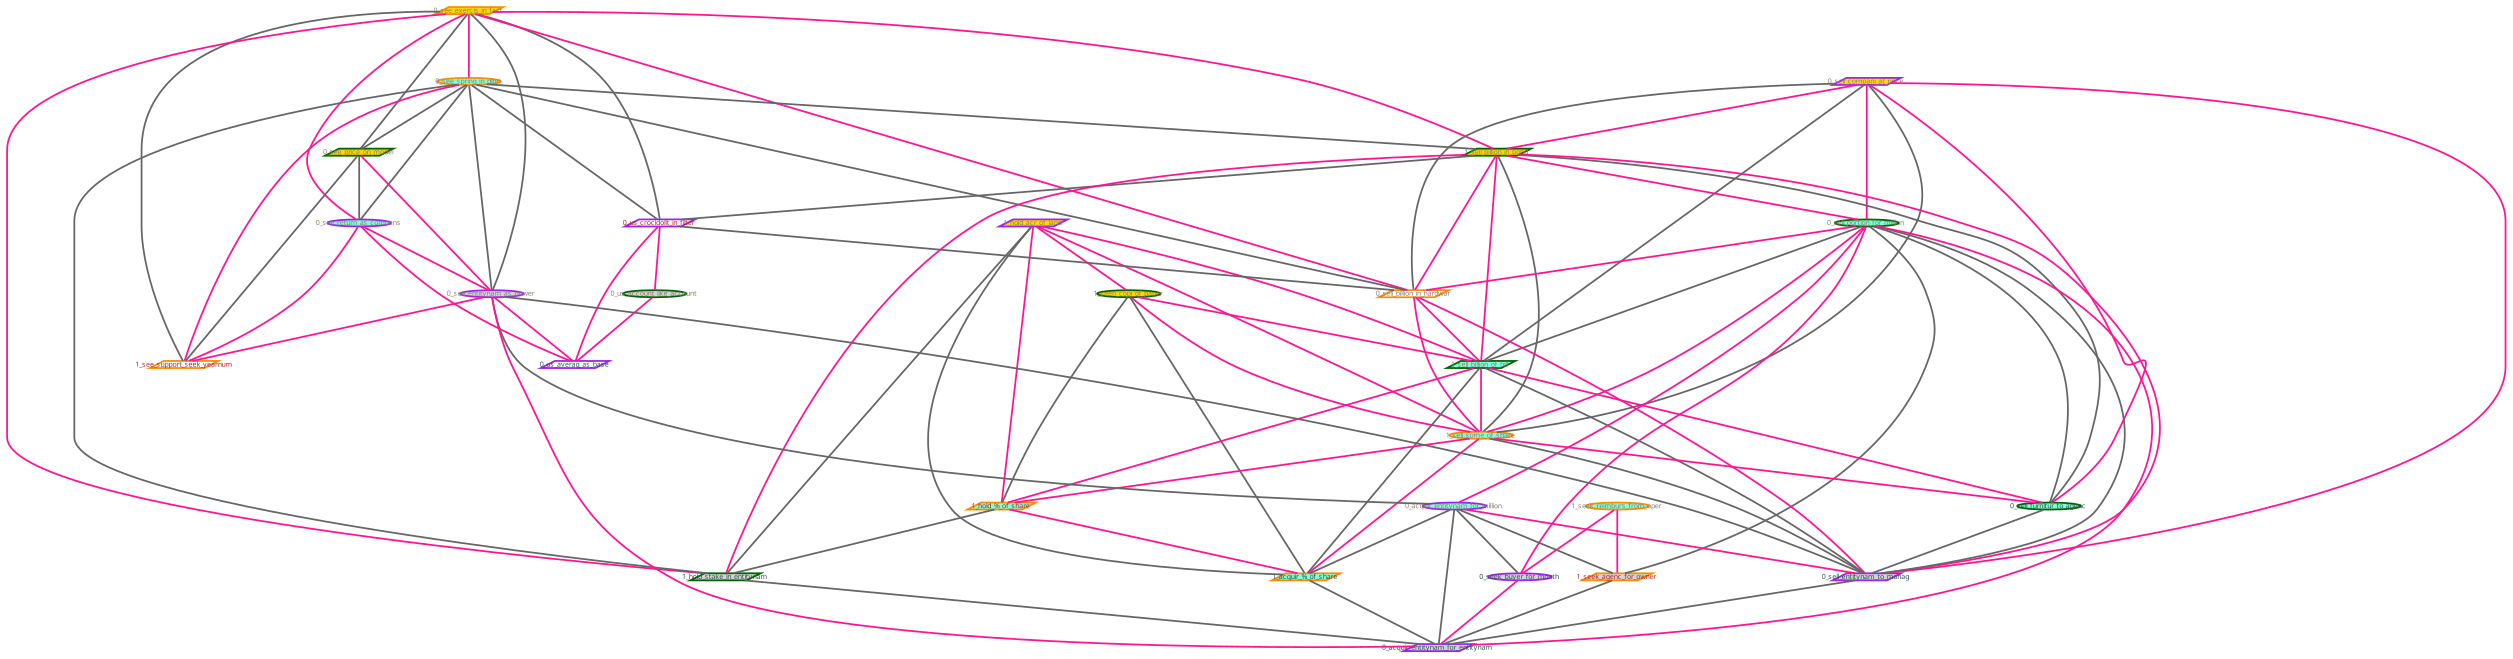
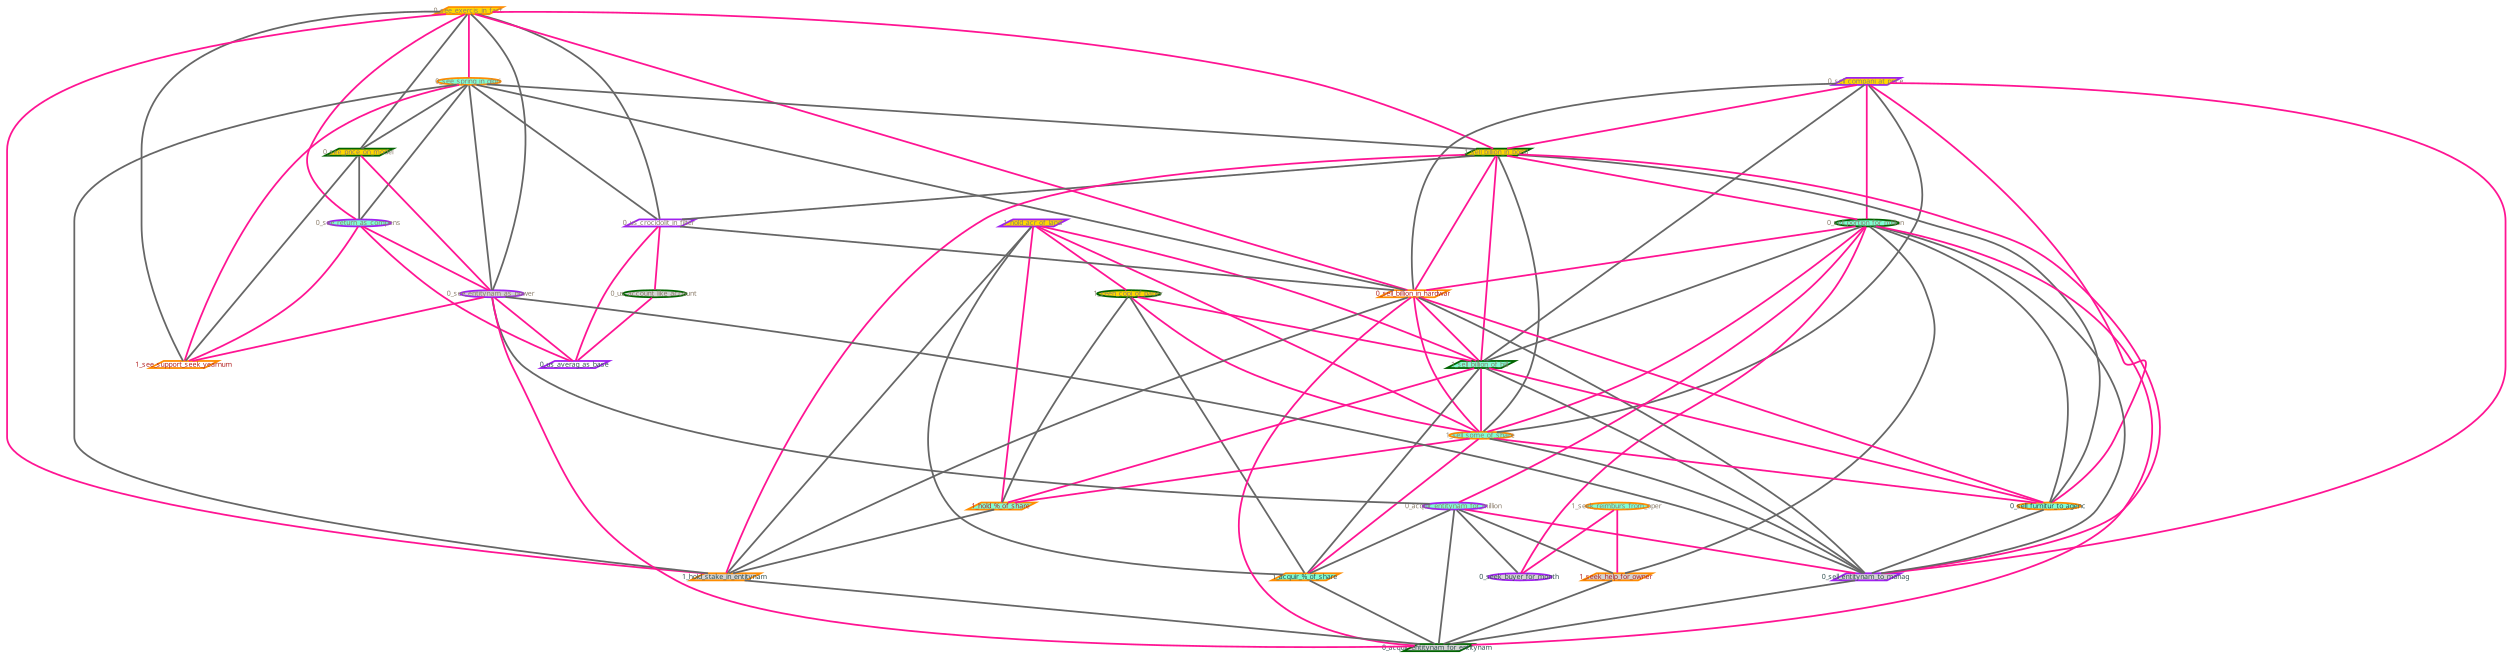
node "0_us_crocidolit_in_filter": fontcolor #b22222 -> #8b7d6b
node "0_sell_billion_in_hardwar": fontcolor #8b7d6b -> #b22222
edge "0_sell_billion_in_hardwar" -- "0_sell_furnitur_to_agenc": added
edge "0_sell_billion_in_hardwar" -- "1_hold_stake_in_entitynam": added
edge "0_sell_billion_in_hardwar" -- "0_sell_entitynam_to_manag": color deeppink -> gray40
node "0_sell_furnitur_to_agenc": color darkgreen -> darkorange
edge "1_hold_%_of_share" -- "1_acquir_%_of_share": removed
node "1_hold_stake_in_entitynam": color darkgreen -> darkorange
node "1_seek_agenc_for_owner": label "1_seek_agenc_for_owner" -> "1_seek_help_for_owner"
edge "0_seek_buyer_for_month" -- "0_acquir_entitynam_for_entitynam": now "0_sell_billion_in_hardwar" -- "0_acquir_entitynam_for_entitynam"
node "0_acquir_entitynam_for_entitynam": color purple -> darkgreen
